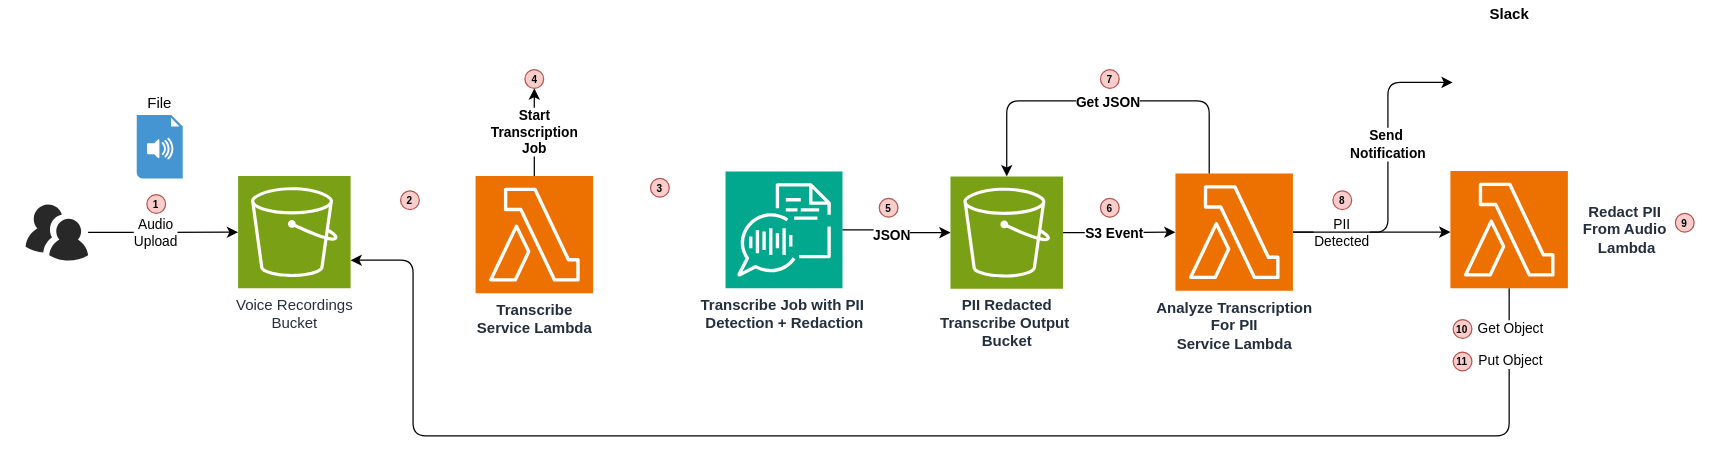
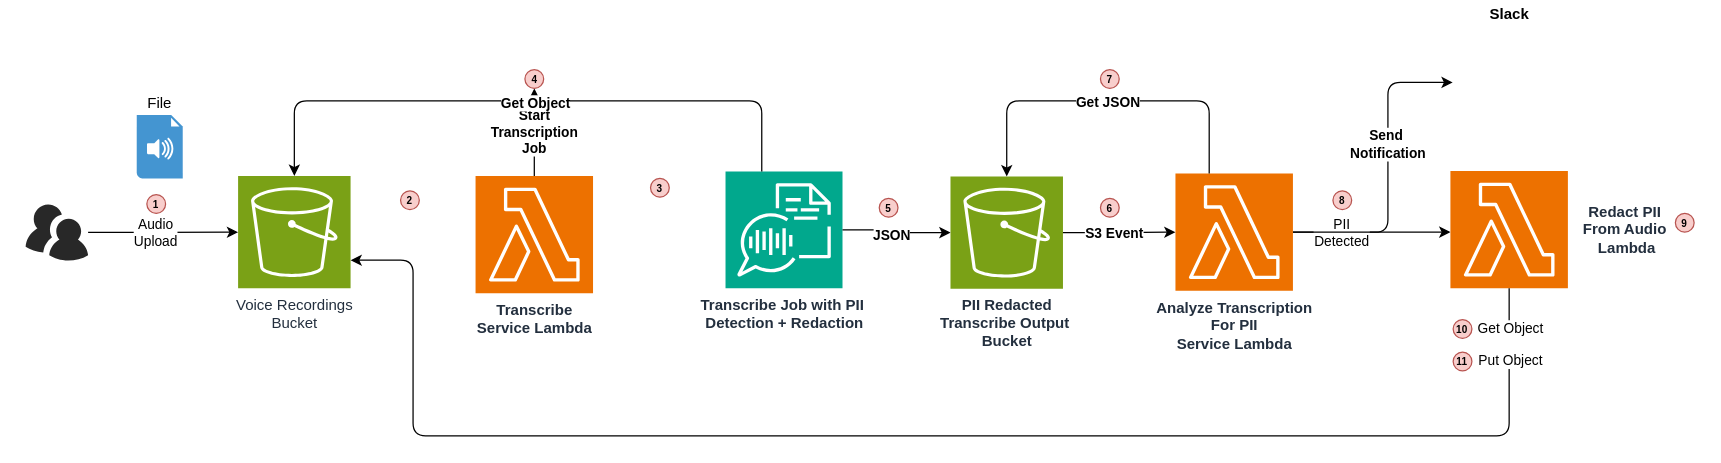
edge "Transcribe Job with PII Detection + Redaction" -> "Voice Recordings Bucket": added, label "Get Object"
